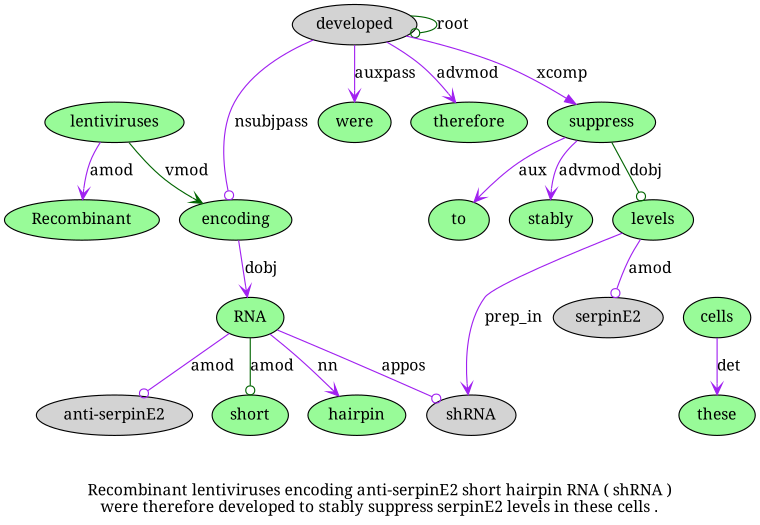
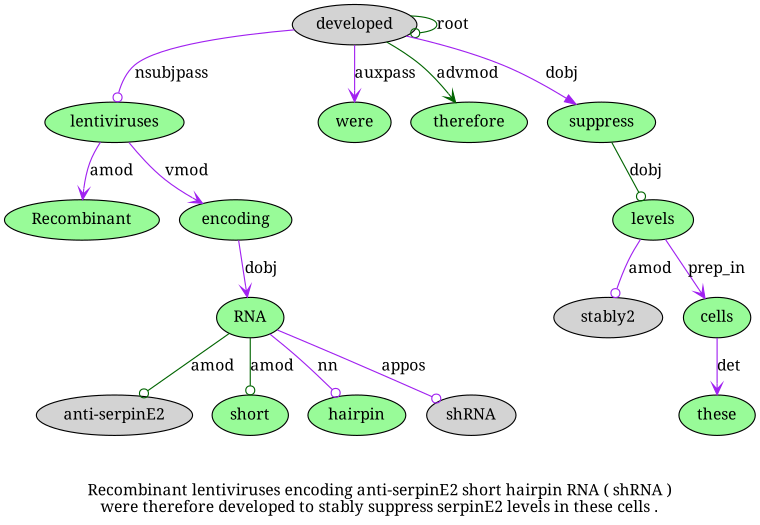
edge "developed" -> "therefore": color purple -> darkgreen
edge "developed" -> "suppress": label "xcomp" -> "dobj"
edge "developed" -> "encoding": now "developed" -> "lentiviruses"
edge "lentiviruses" -> "encoding": color darkgreen -> purple
node "to": removed
node "stably": removed
edge "levels" -> "shRNA": now "levels" -> "cells"
node "serpinE2": label "serpinE2" -> "stably2"
edge "RNA" -> "hairpin": arrowhead vee -> odot
edge "RNA" -> "anti-serpinE2": color purple -> darkgreen
